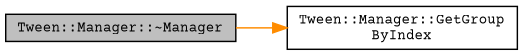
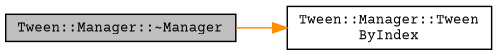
node "Tween::Manager::GetGroup ByIndex": label "Tween::Manager::GetGroup ByIndex" -> "Tween::Manager::Tween ByIndex"
